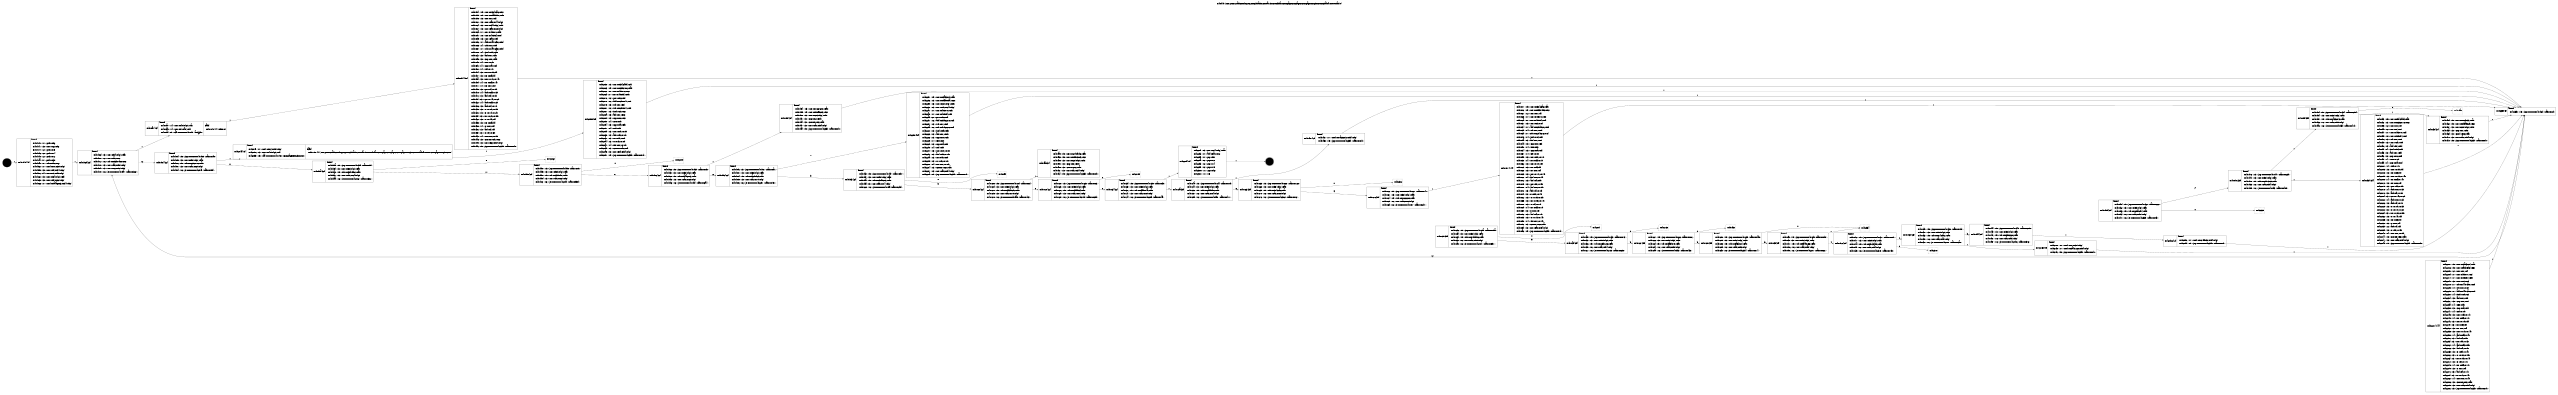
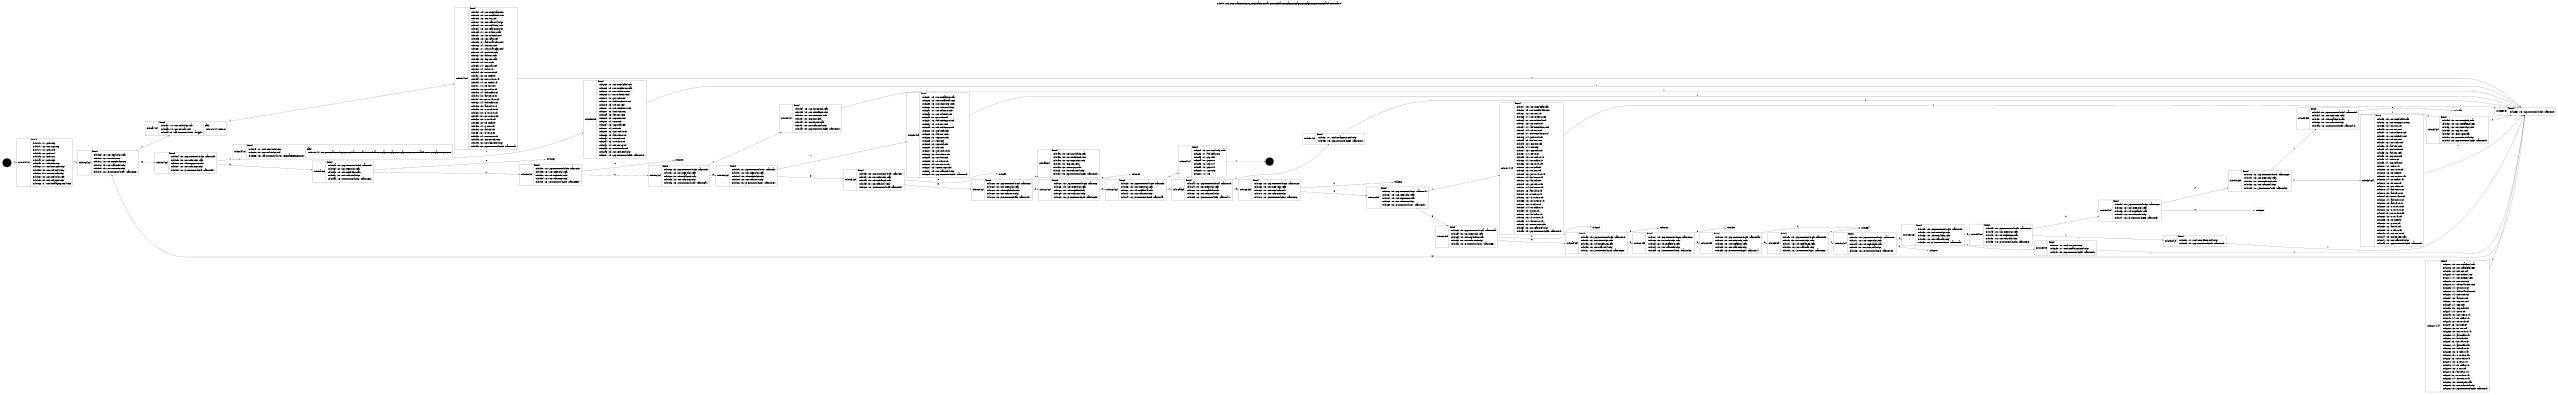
edge "0x401c7c [25]" -> "0x401c95 [25]": added, label "5"
edge "0x401d44 [25]" -> "0x401d5d [25]": added, label "2"
